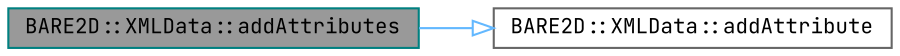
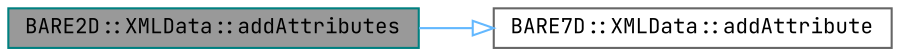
node "BARE2D::XMLData::addAttribute": label "BARE2D::XMLData::addAttribute" -> "BARE7D::XMLData::addAttribute"
